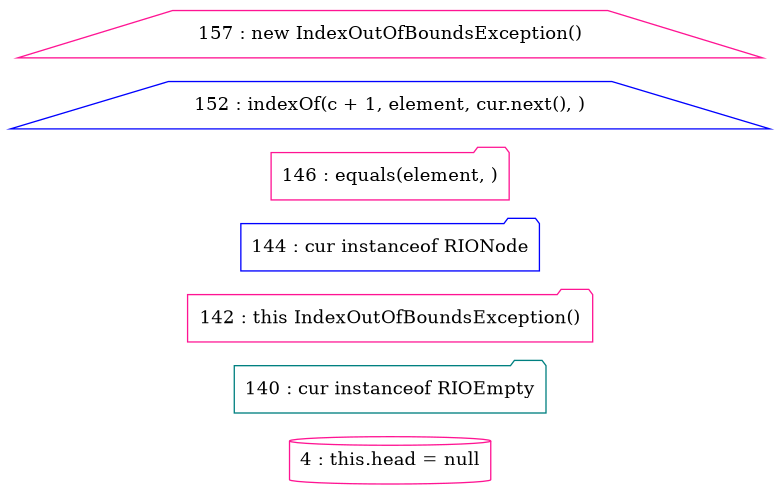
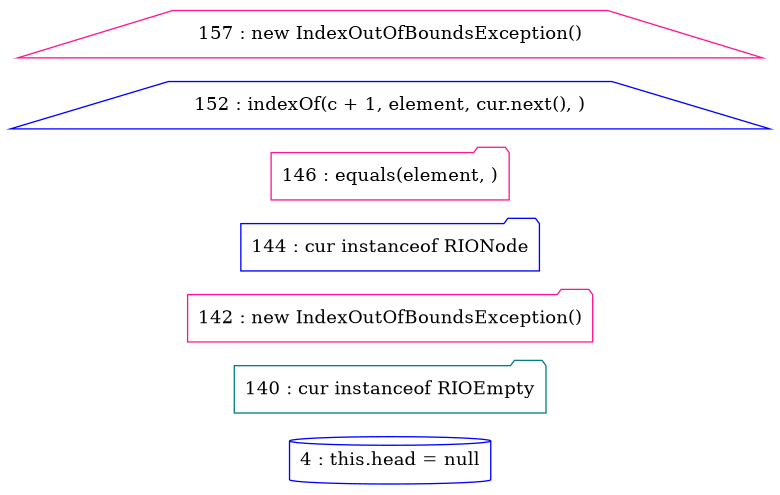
node "142 : this IndexOutOfBoundsException()": label "142 : this IndexOutOfBoundsException()" -> "142 : new IndexOutOfBoundsException()"
node "4 : this.head = null": color deeppink -> blue
